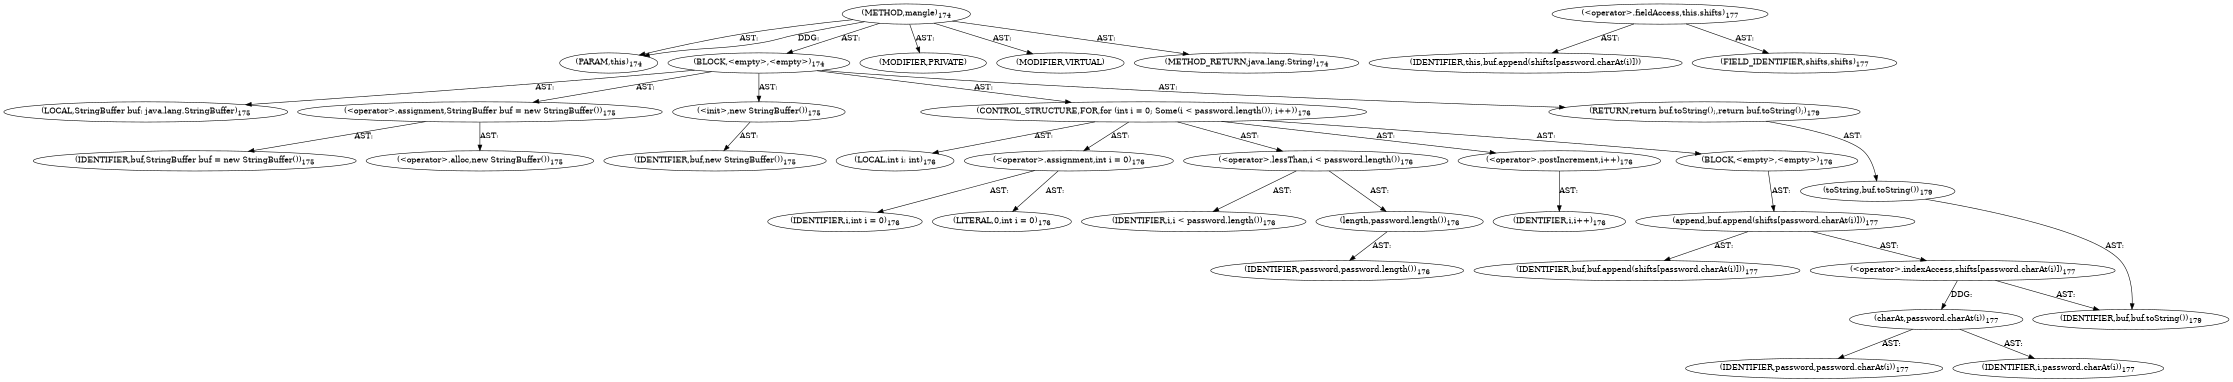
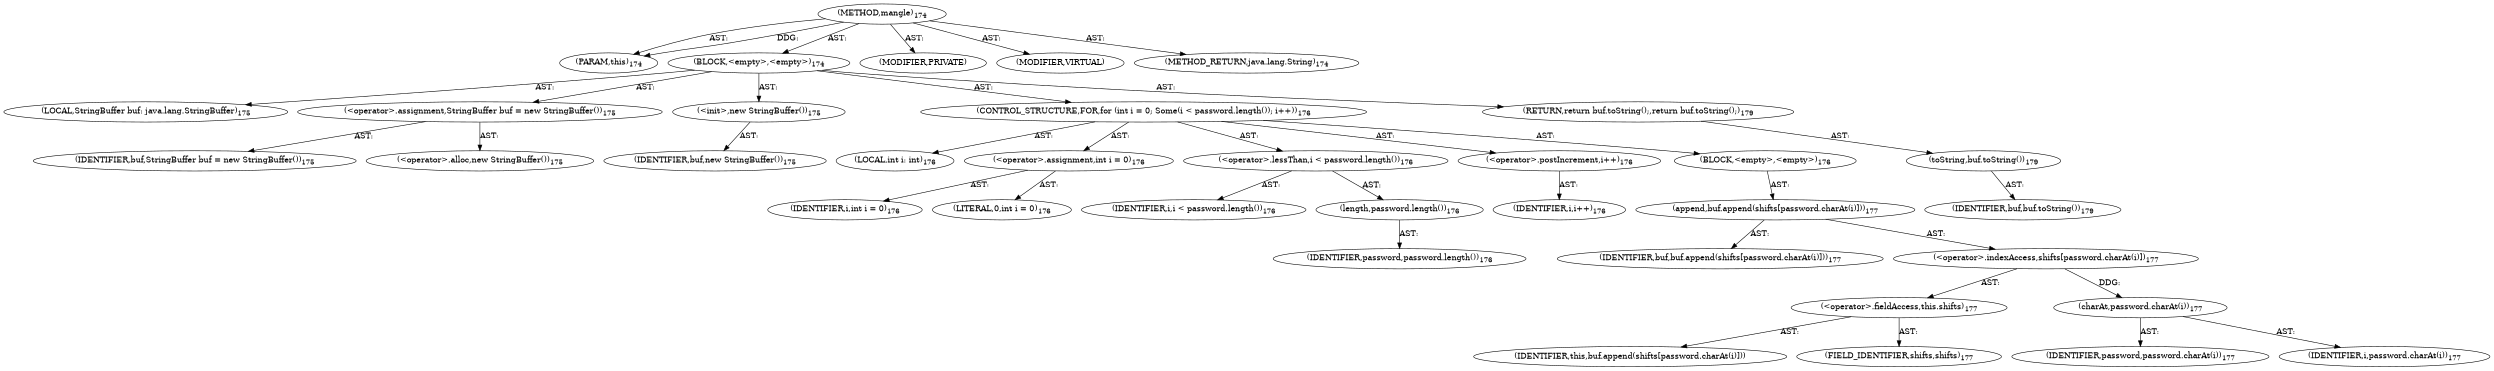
edge "(<operator>.indexAccess,shifts[password.charAt(i)])" -> "(IDENTIFIER,buf,buf.toString())": now "(<operator>.indexAccess,shifts[password.charAt(i)])" -> "(<operator>.fieldAccess,this.shifts)"
